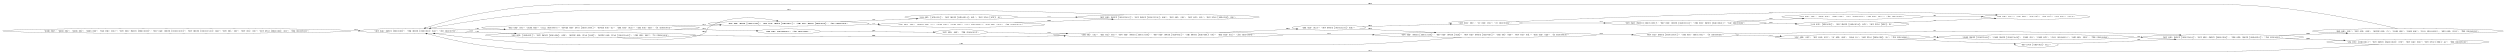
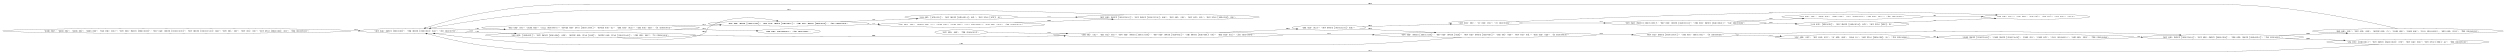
edge "'cmp eax, 0xffffffff', 'jne 0x80498f1'," -> "'mov ebp, eax', 'jmp 0x804985d',": removed, label "CFG"
node "'mov byte [esp+0xf], 0x1',": removed
